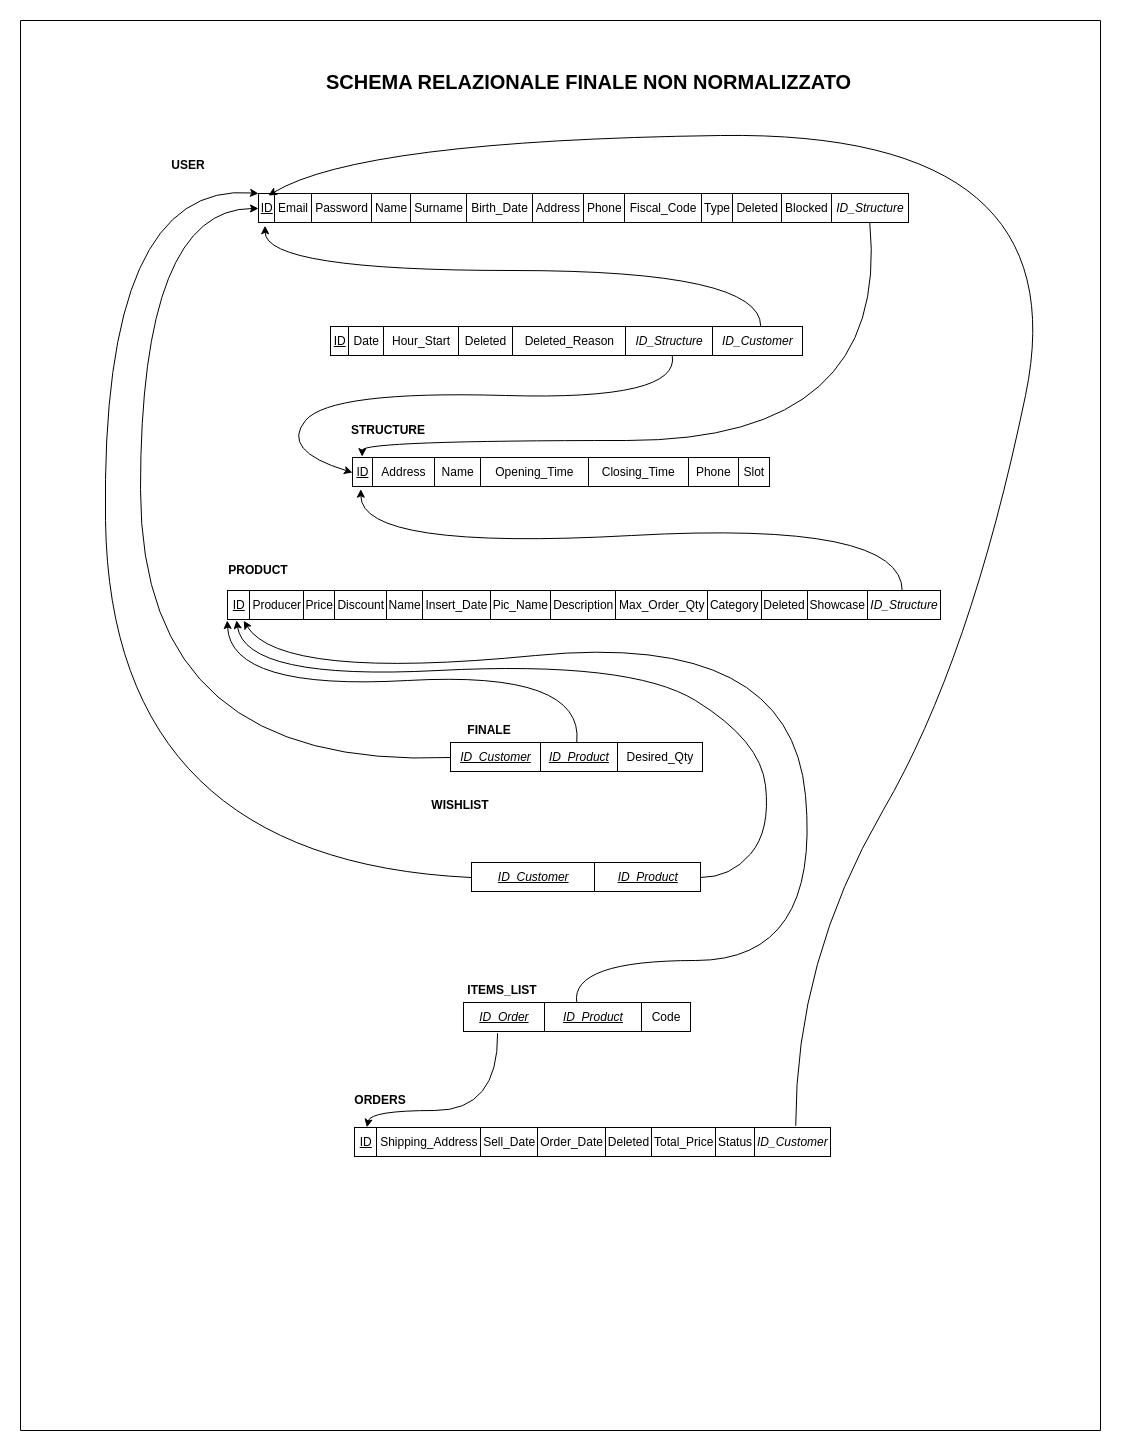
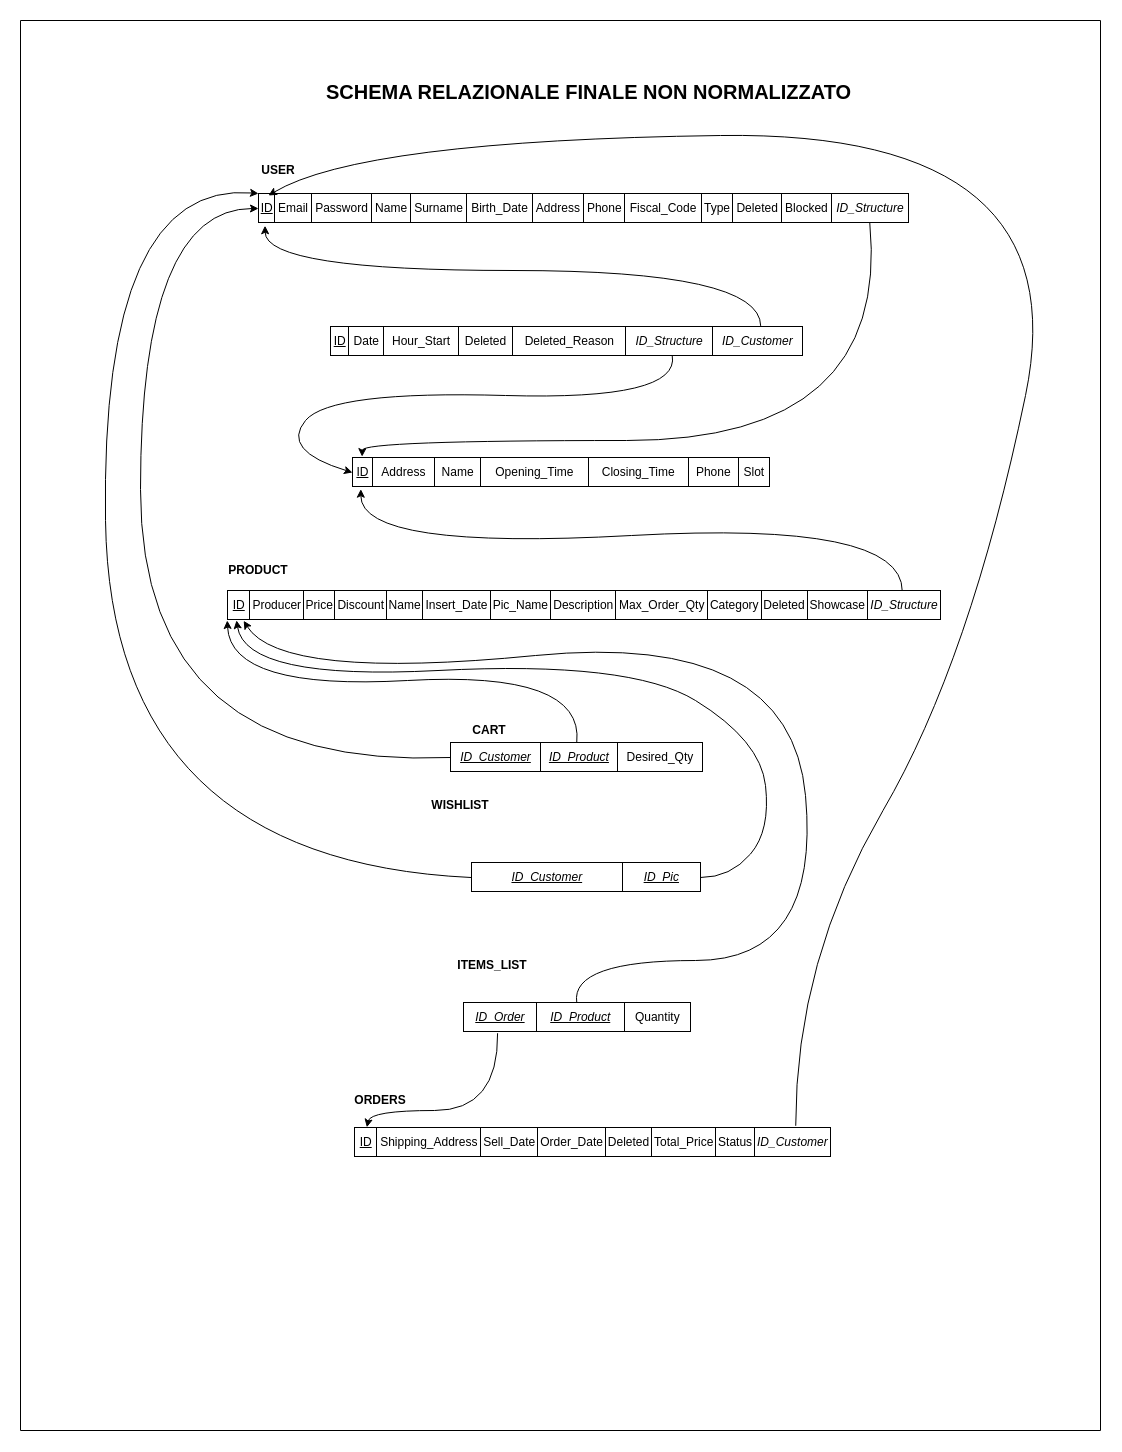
node "SCHEMA RELAZIONALE FINALE NON NORMALIZZATO": moved (628, 82) -> (628, 92)
node "USER": moved (189, 166) -> (279, 171)
node "STRUCTURE": removed
node "FINALE": label "FINALE" -> "CART"
node "ID_Customer ID_Product": label "ID_Customer ID_Product" -> "ID_Customer ID_Pic"
node "ITEMS_LIST": moved (502, 991) -> (492, 966)
node "ID_Order ID_Product Code": label "ID_Order ID_Product Code" -> "ID_Order ID_Product Quantity"
